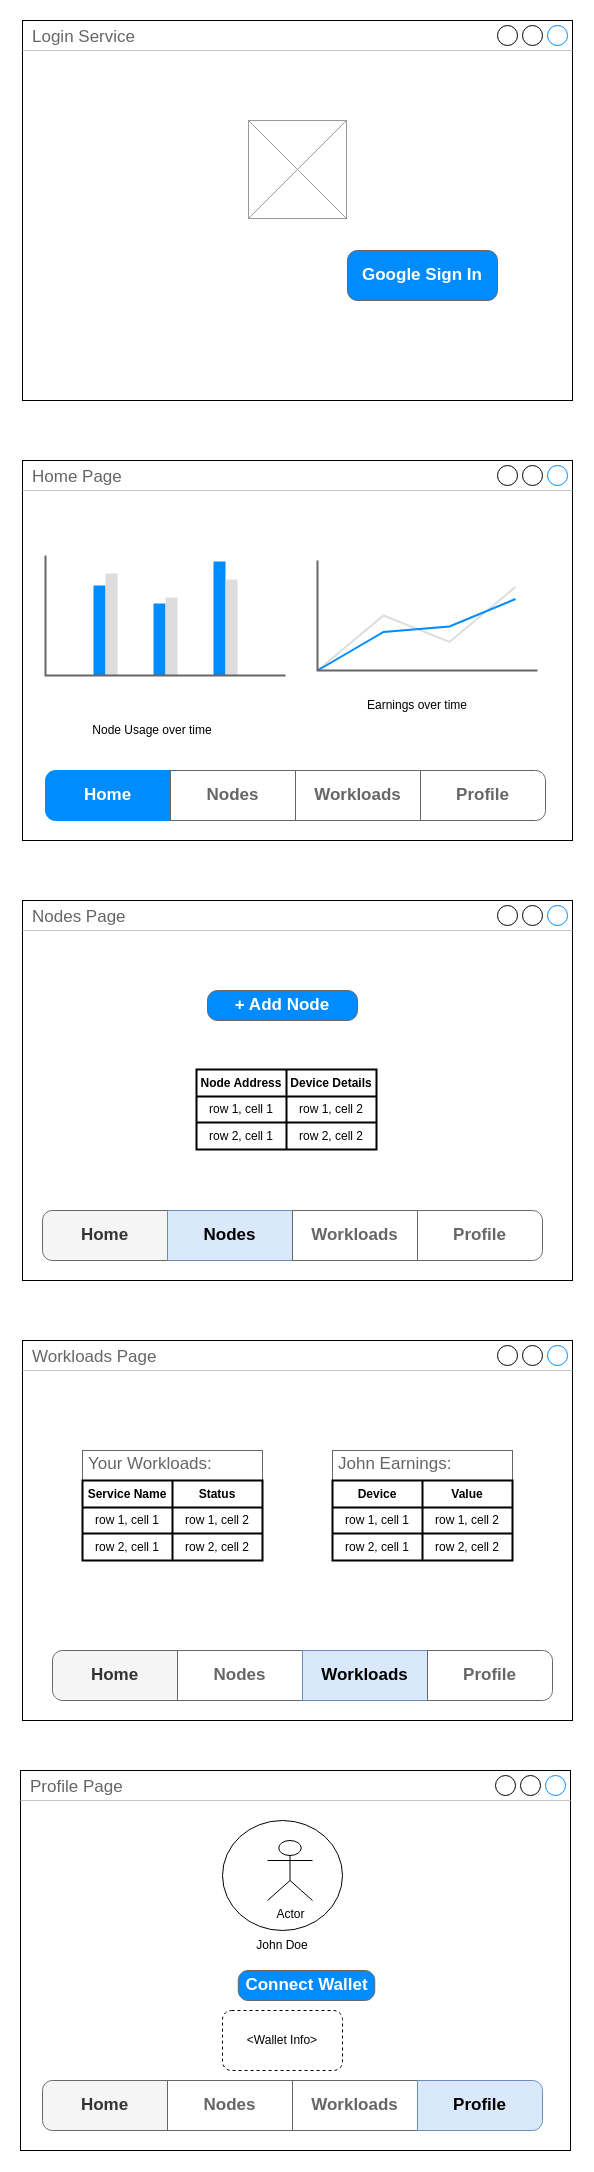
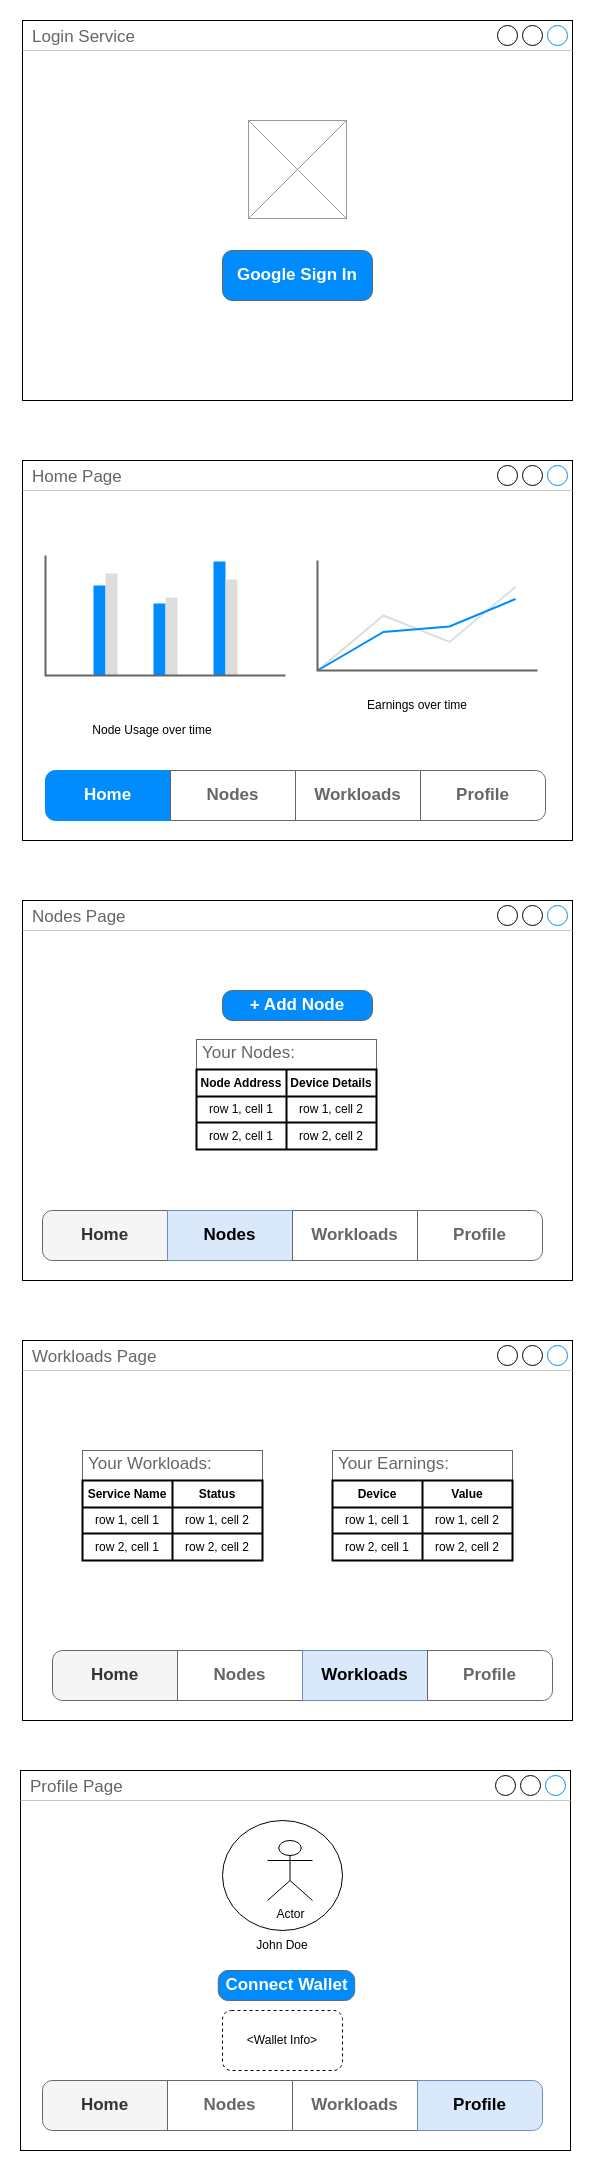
node "Google Sign In": moved (423, 276) -> (298, 276)
node "+ Add Node": moved (283, 1006) -> (298, 1006)
node "Your Nodes:": added
node "John Earnings:": label "John Earnings:" -> "Your Earnings:"
node "Connect Wallet": moved (307, 1986) -> (287, 1986)
